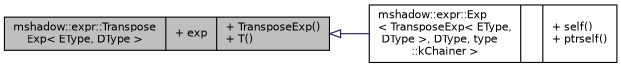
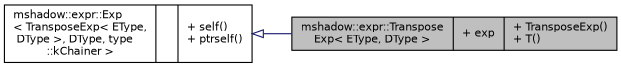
edge "mshadow::expr::Exp" -> "mshadow::expr::Transpose": reversed
